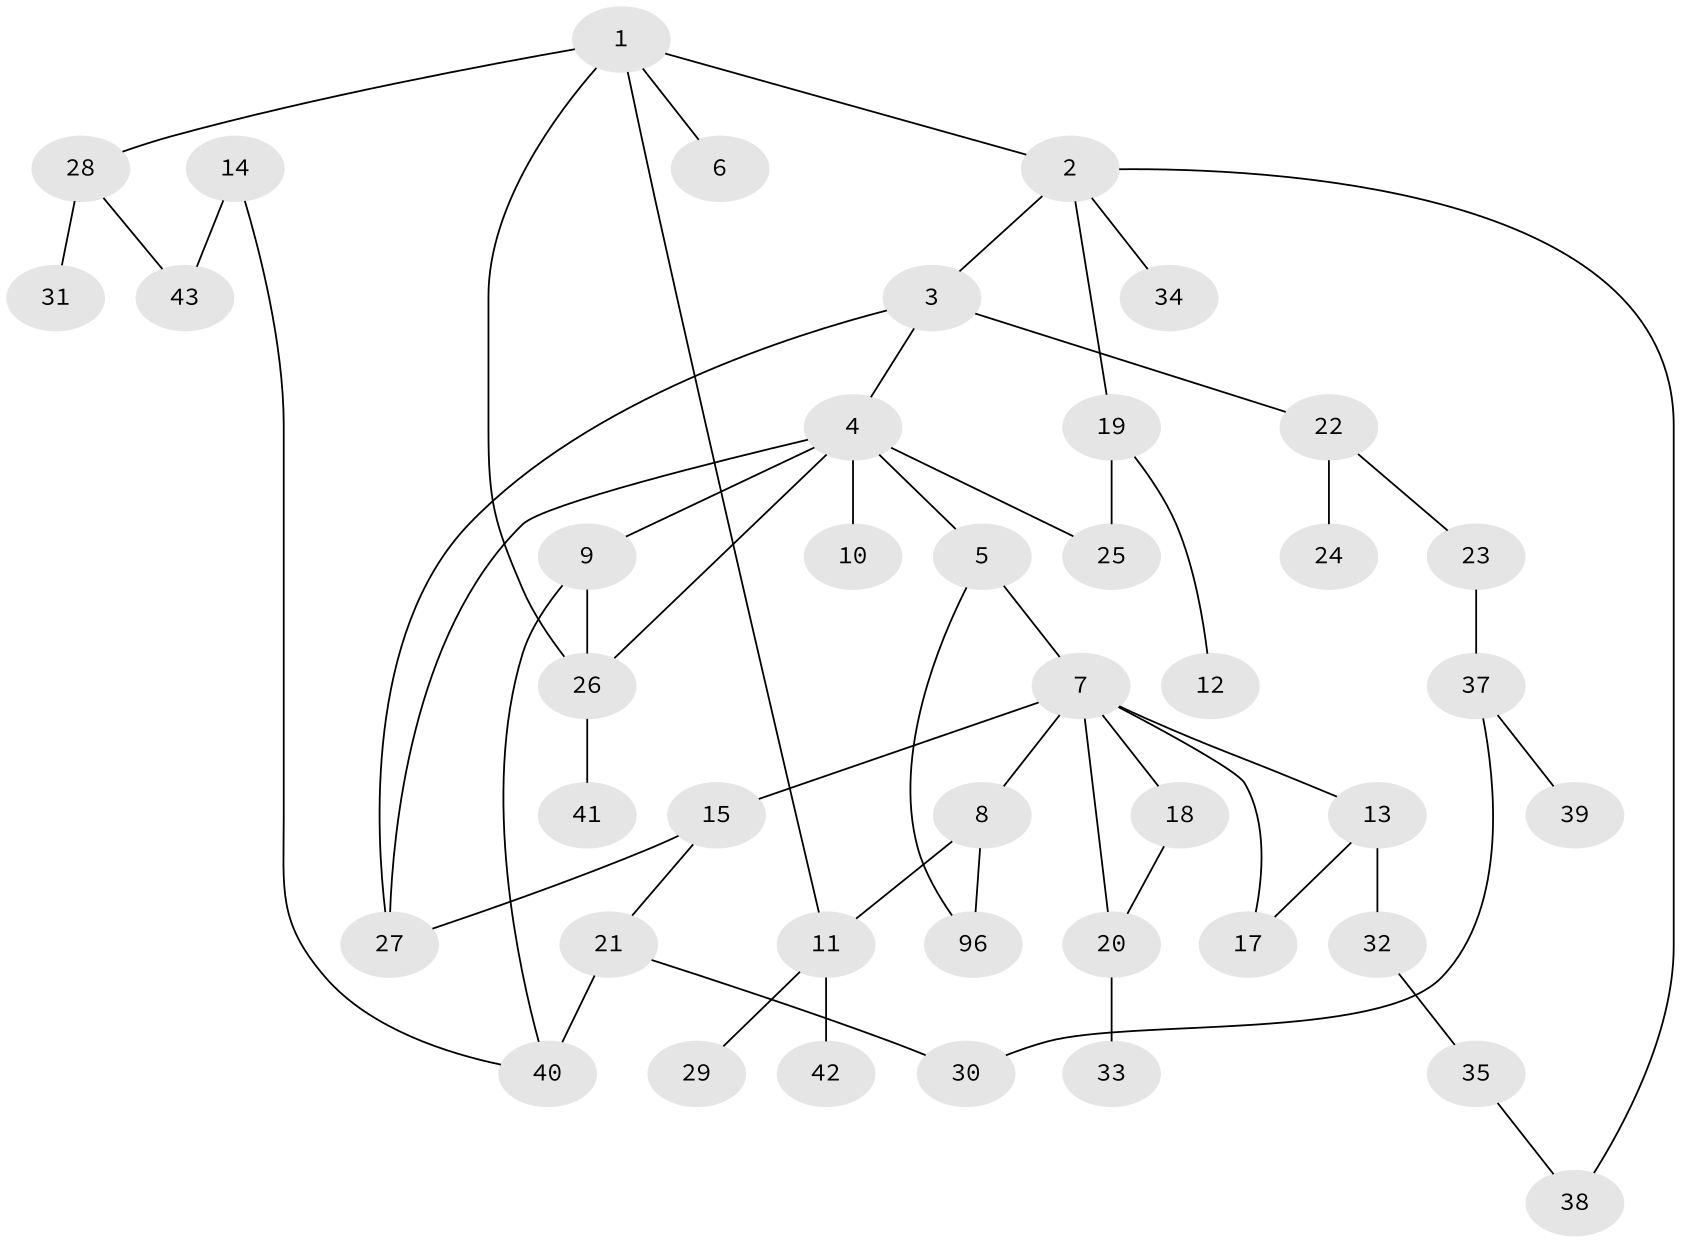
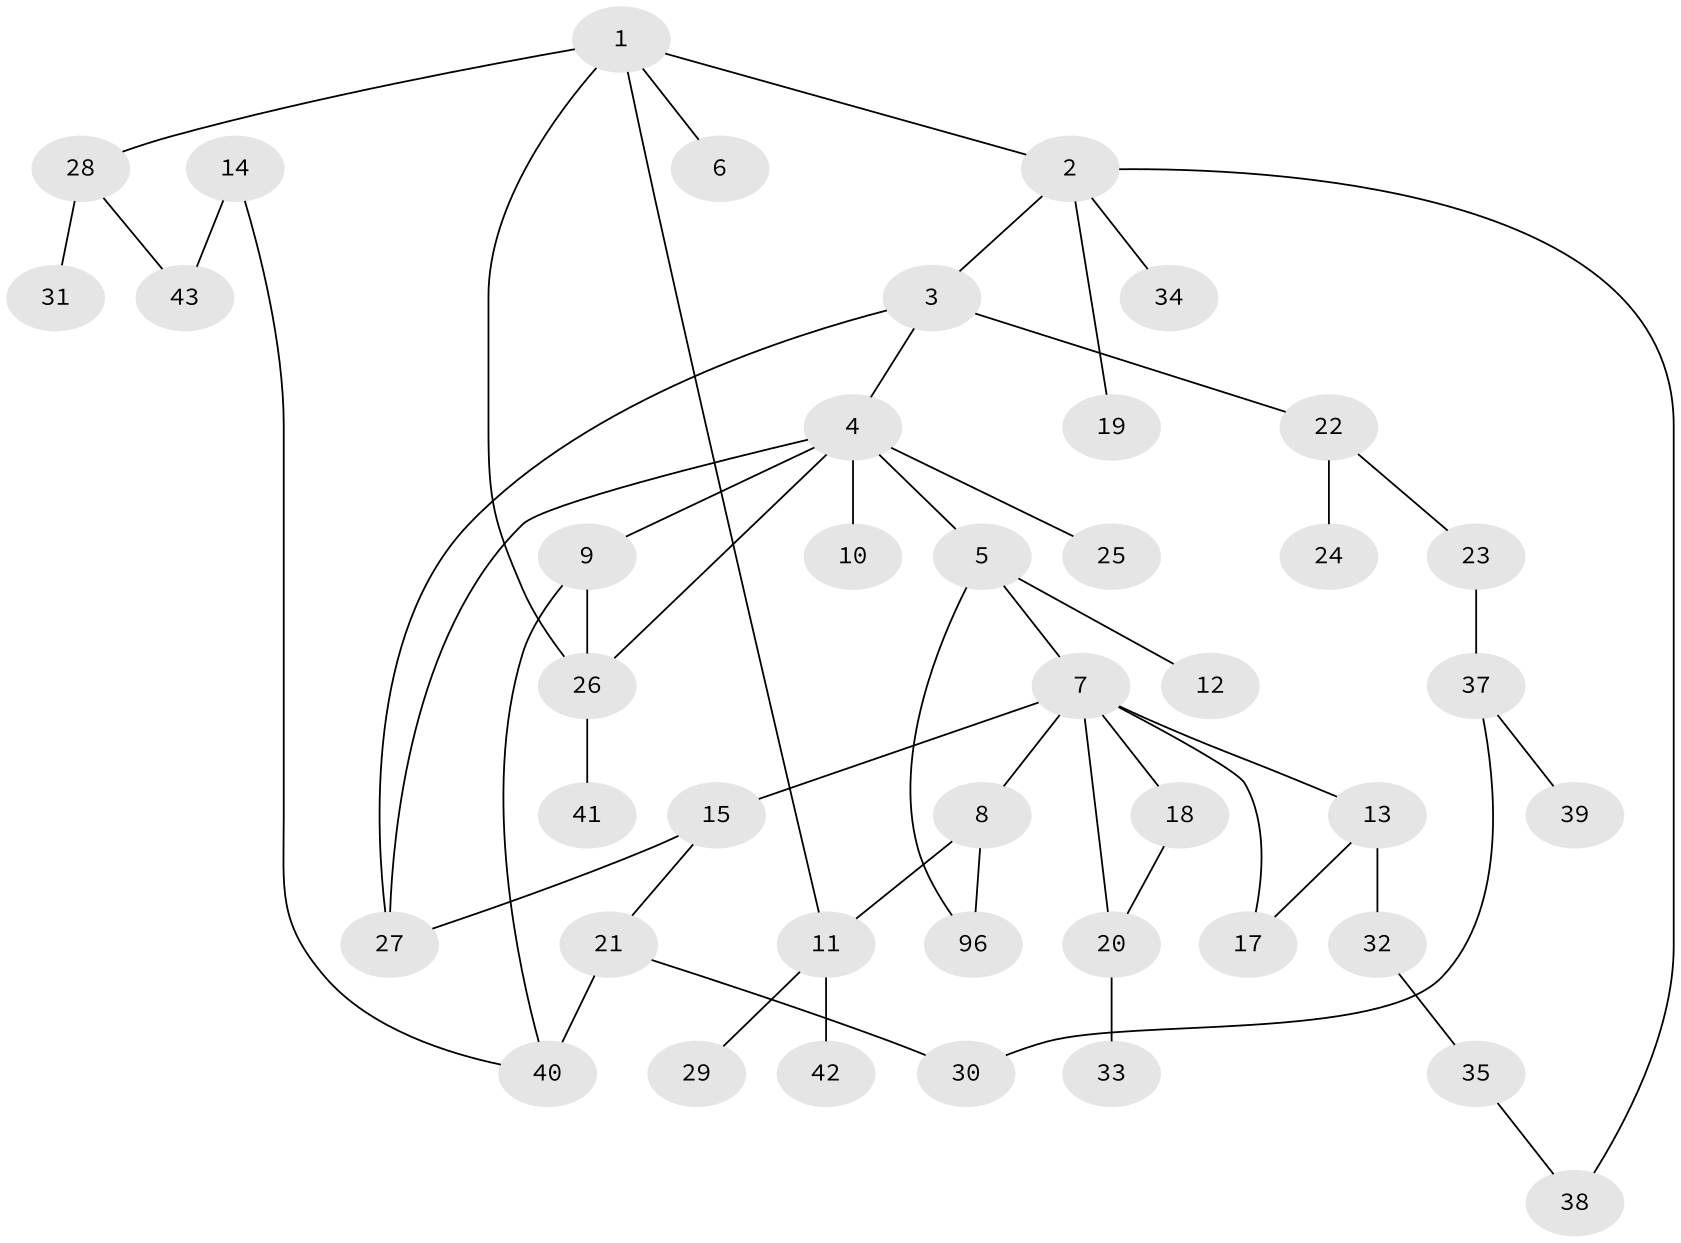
edge "19" -- "25": removed
edge "19" -- "12": now "5" -- "12"
